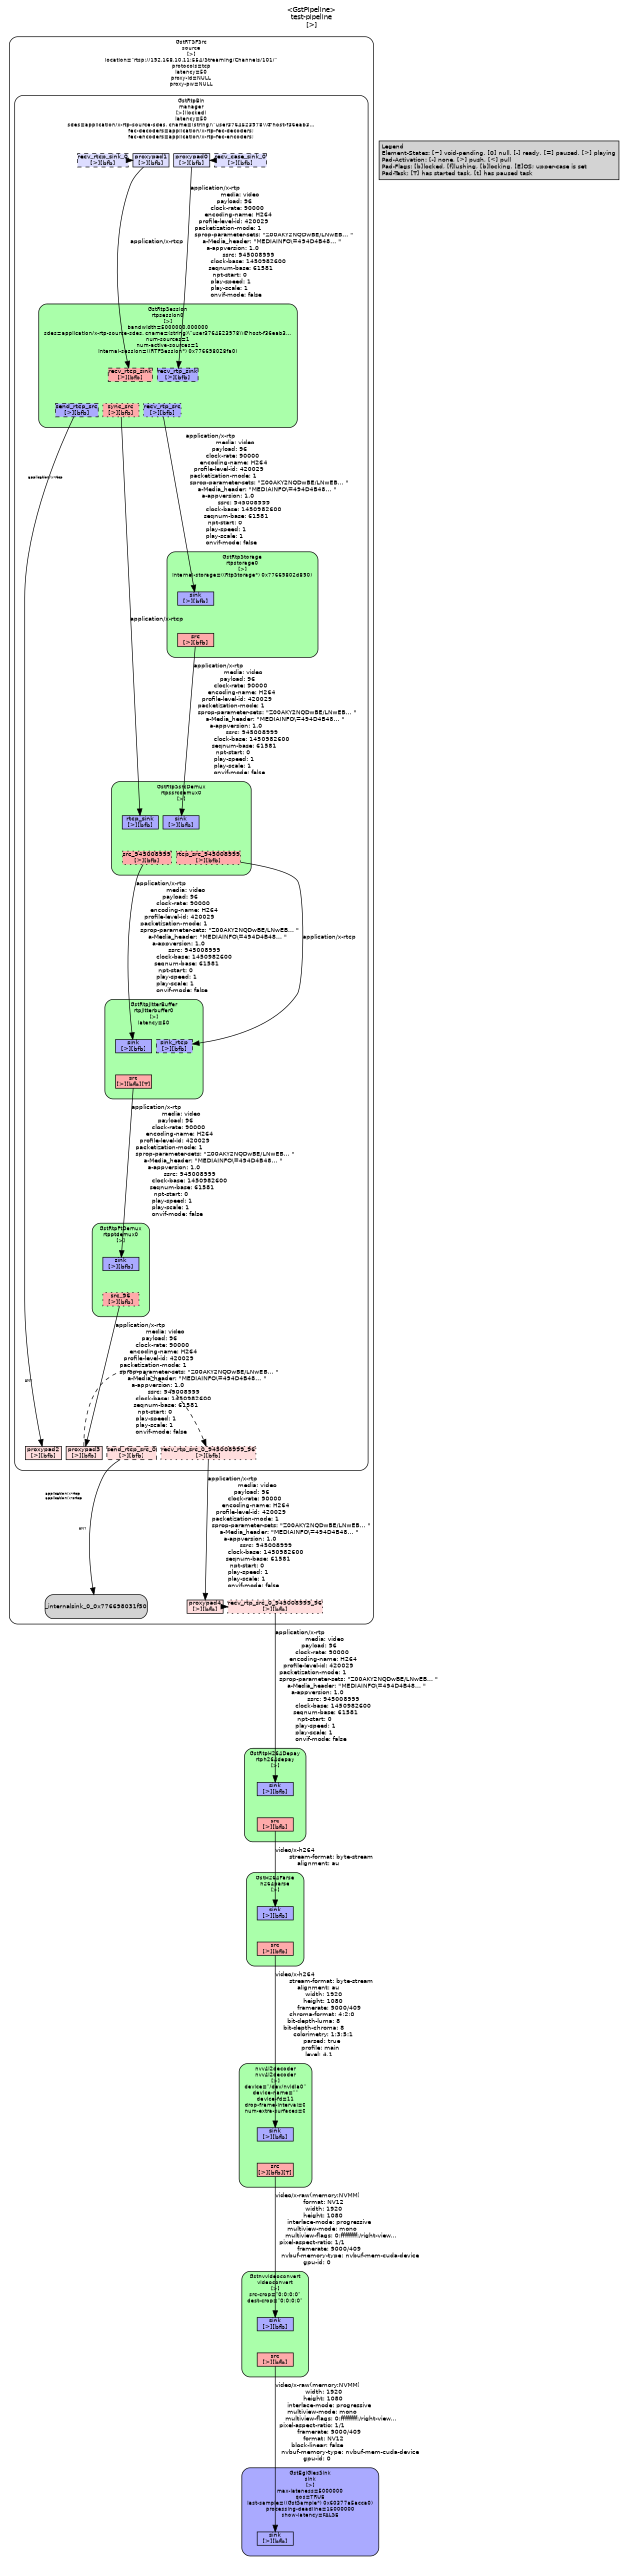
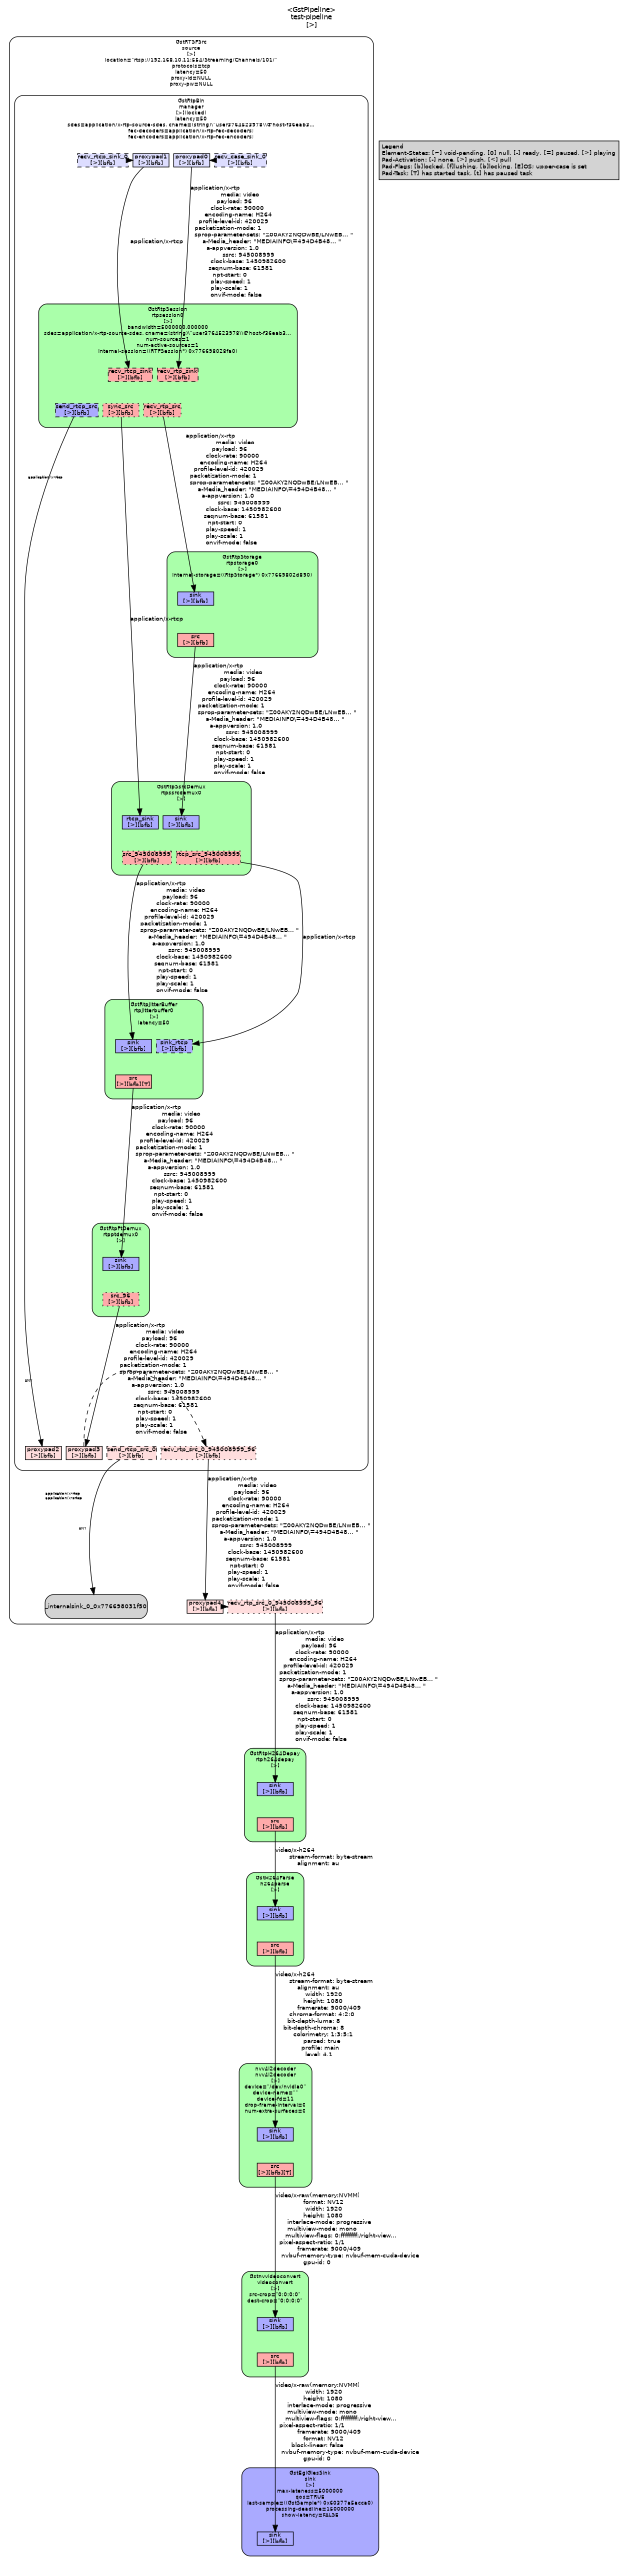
node "recv_rtp_sink [>][bfb]": fillcolor #aaaaff -> #ffaaaa
node "recv_rtp_src [>][bfb]": fillcolor #aaaaff -> #ffaaaa
